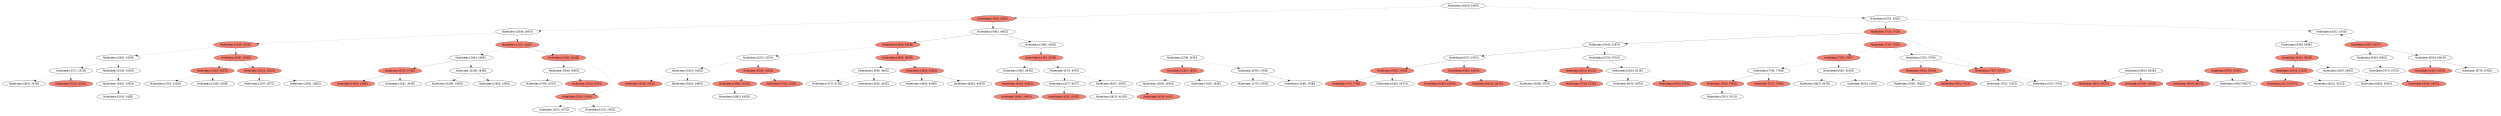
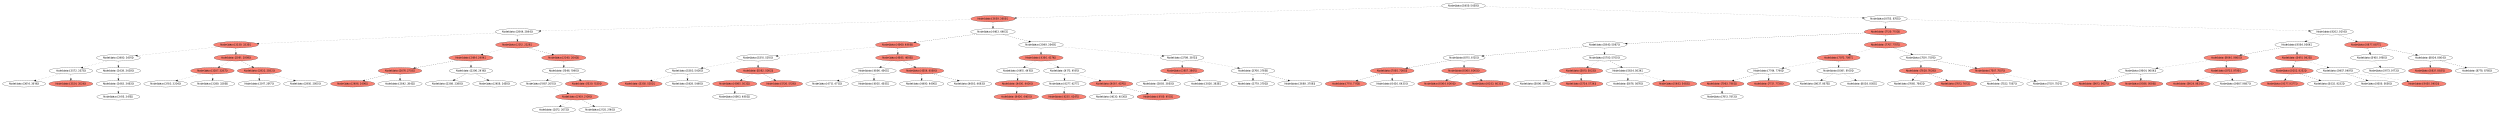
edge "Node{data=[8877, 8877]}" -> "Node{data=[9202, 9214]}": reversed
edge "Node{data=[3949, 3949]}" -> "Node{data=[3799, 3813]}": added
edge "Node{data=[7129, 7150]}" -> "Node{data=[7507, 7507]}": now "Node{data=[7129, 7150]}" -> "Node{data=[7707, 7707]}"
node "Node{data=[2494, 2494]}": fillcolor white -> salmon
node "Node{data=[9640, 9660]}": added
edge "Node{data=[2040, 2040]}" -> "Node{data=[2109, 2109]}": now "Node{data=[1987, 2015]}" -> "Node{data=[2109, 2109]}"
node "Node{data=[4061, 4076]}": fillcolor white -> salmon
